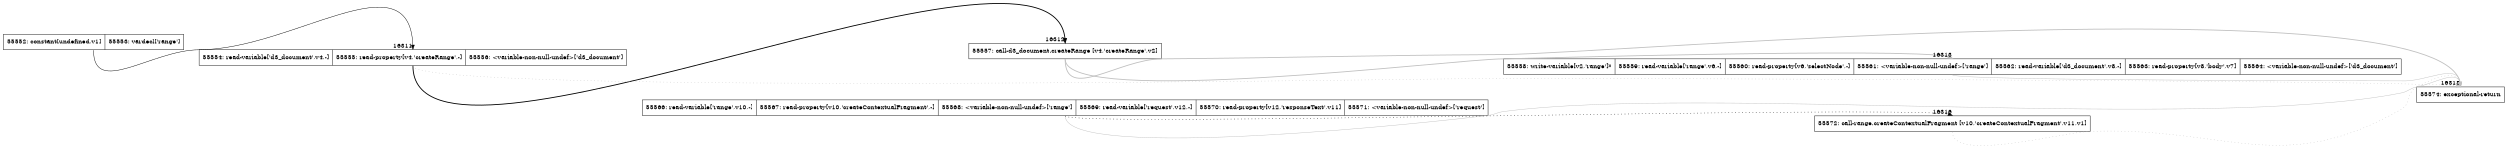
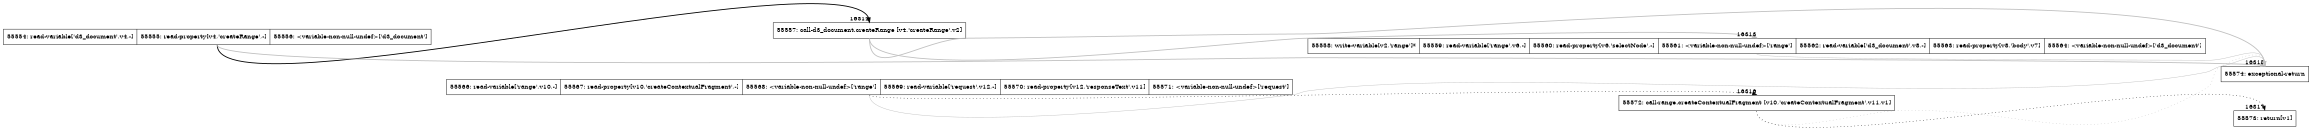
node "55552: constant[undefined,v1]": removed
edge "55554: read-variable['d3_document',v4,-]" -> "55574: exceptional-return": style dotted -> bold
node "55573: return[v1]": added
